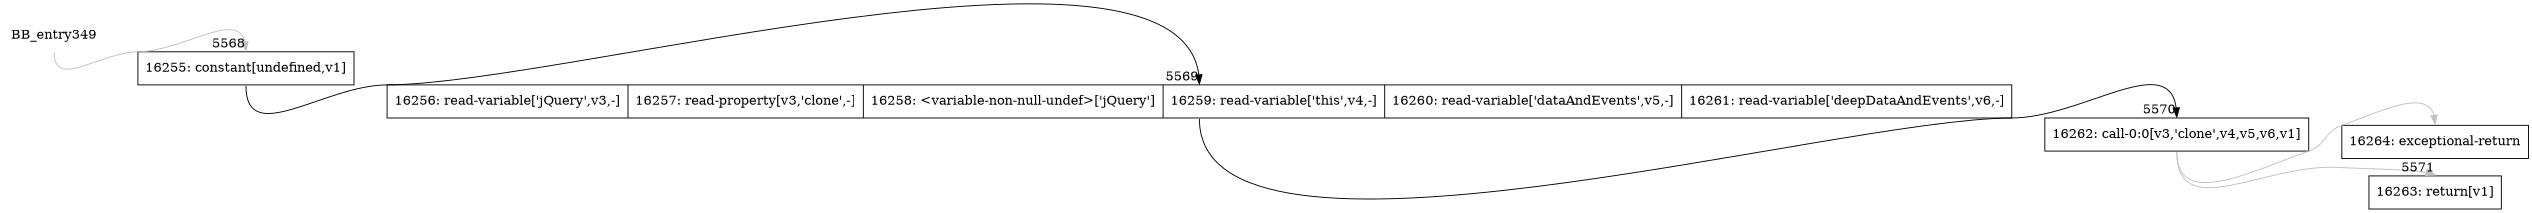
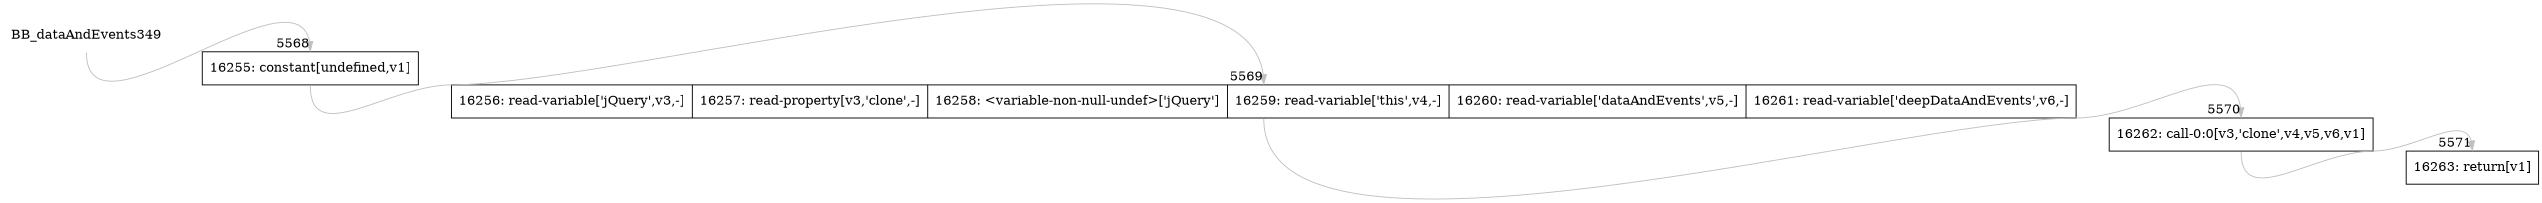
node "BB_entry349": label "BB_entry349" -> "BB_dataAndEvents349"
edge "16255: constant[undefined,v1]" -> "16256: read-variable['jQuery',v3,-]": color black -> gray
node "16264: exceptional-return": removed
edge "16256: read-variable['jQuery',v3,-]" -> "16262: call-0:0[v3,'clone',v4,v5,v6,v1]": color black -> gray
